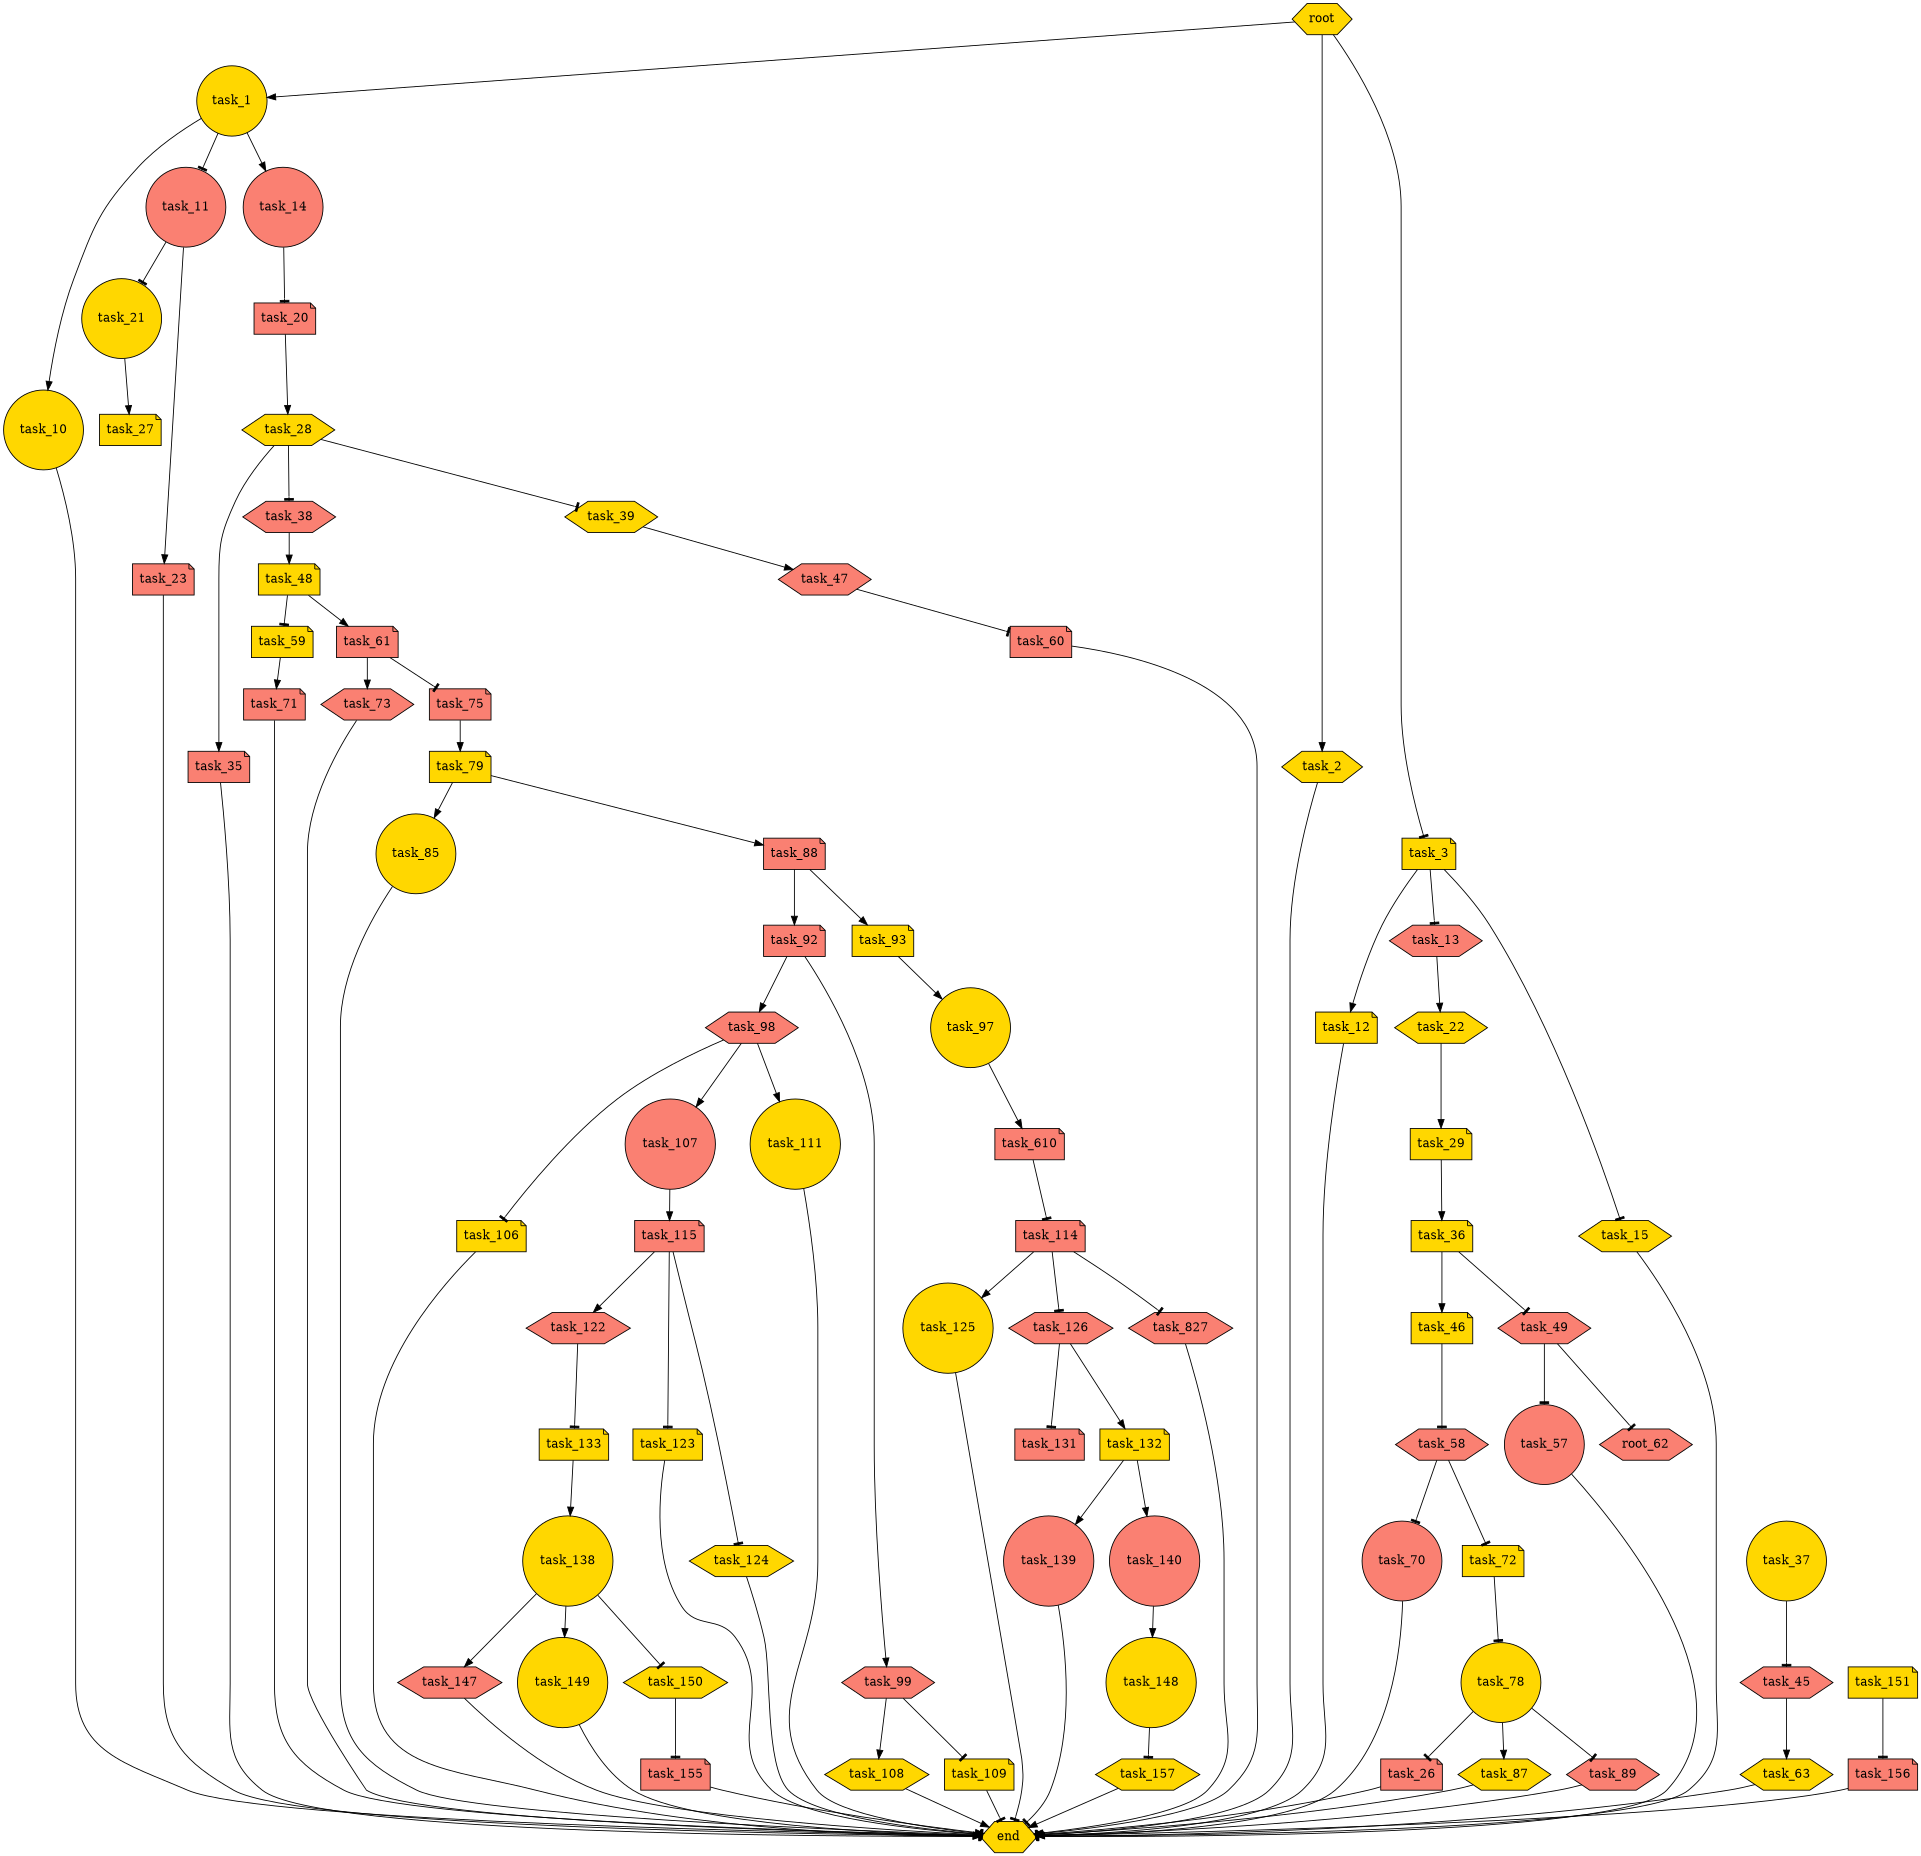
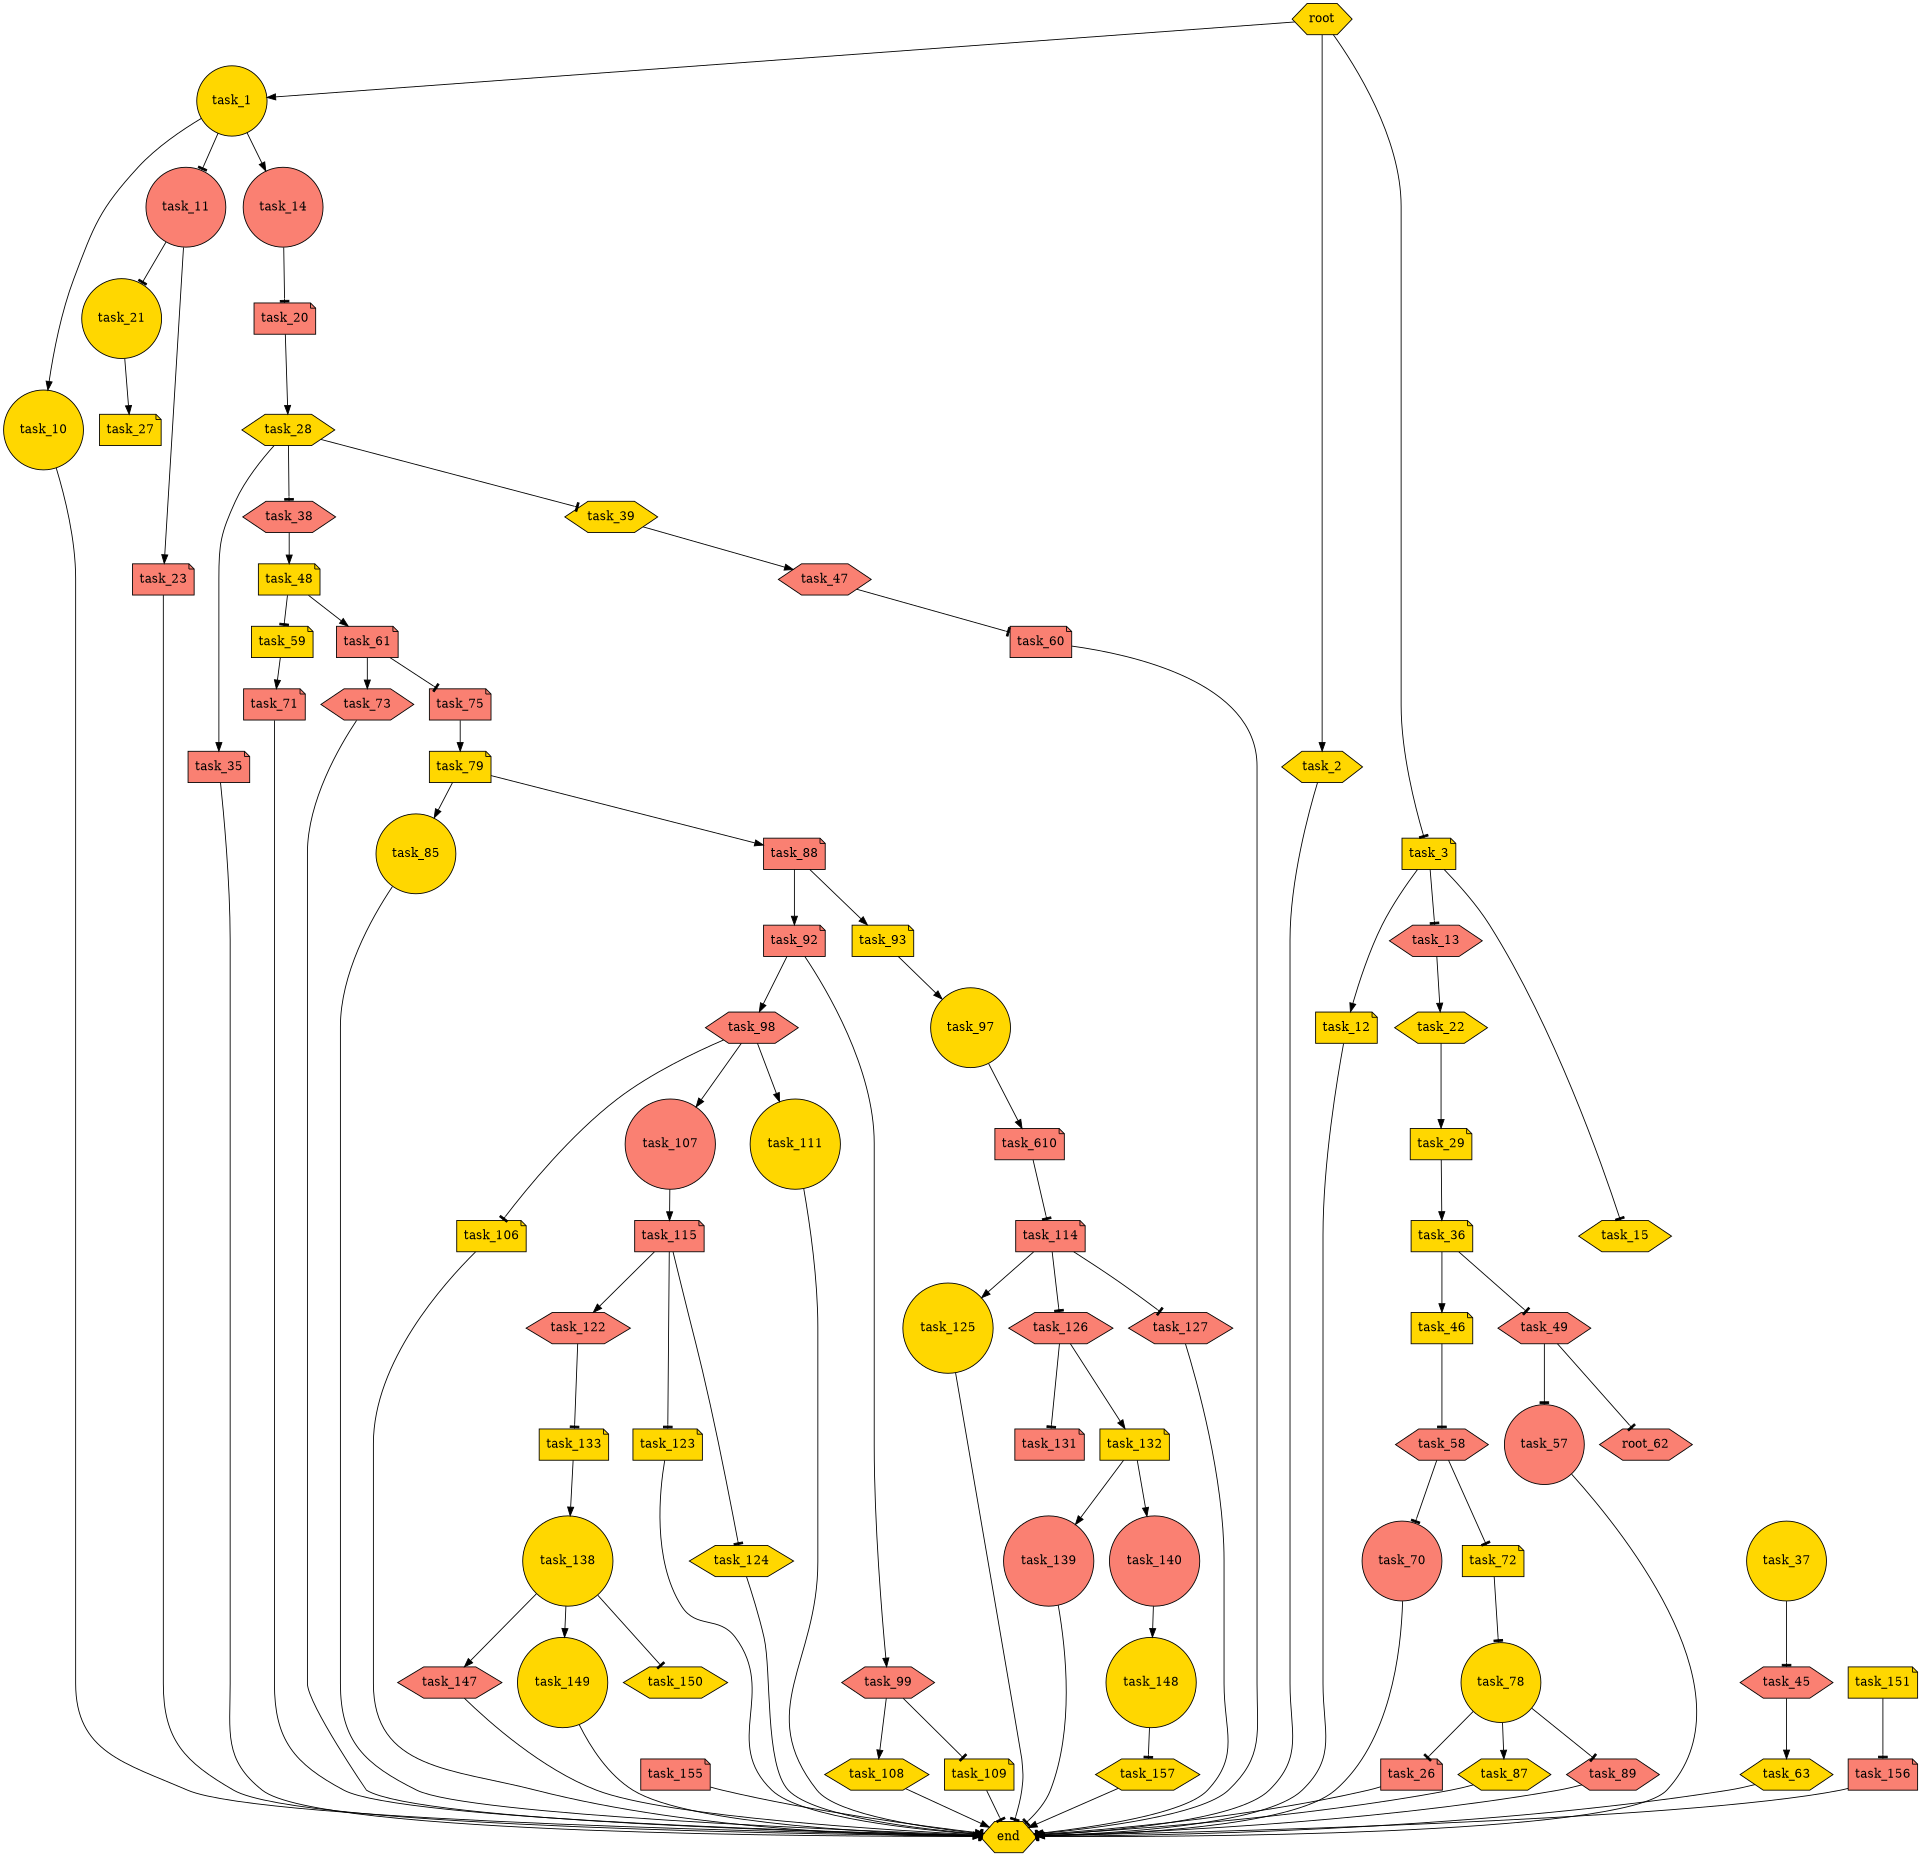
node "task_827": label "task_827" -> "task_127"
edge "task_150" -> "task_155": removed
edge "task_15" -> "end": removed
